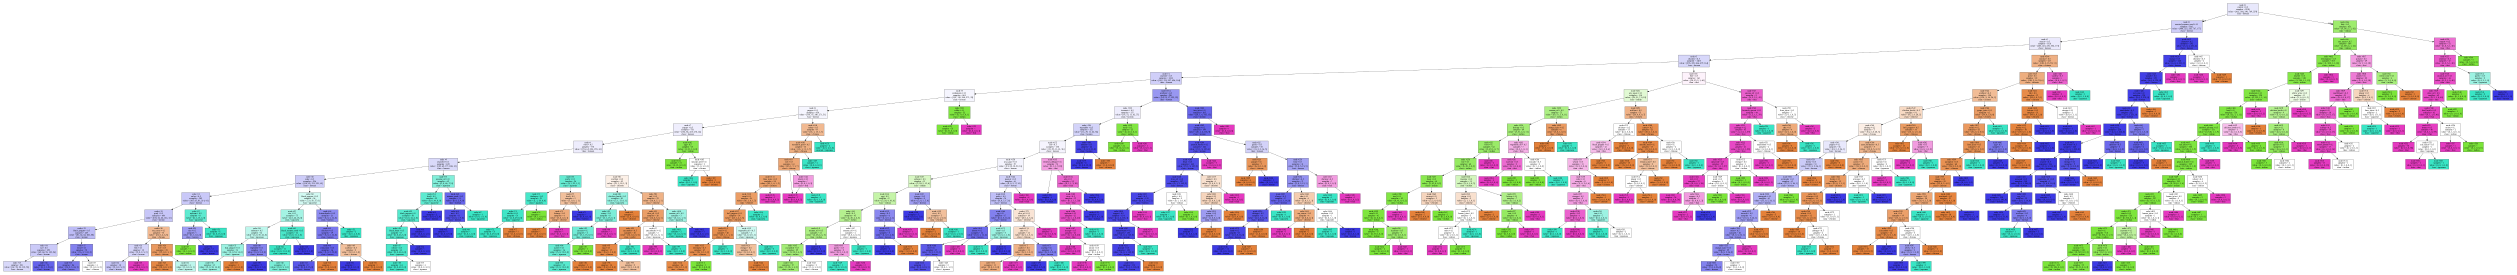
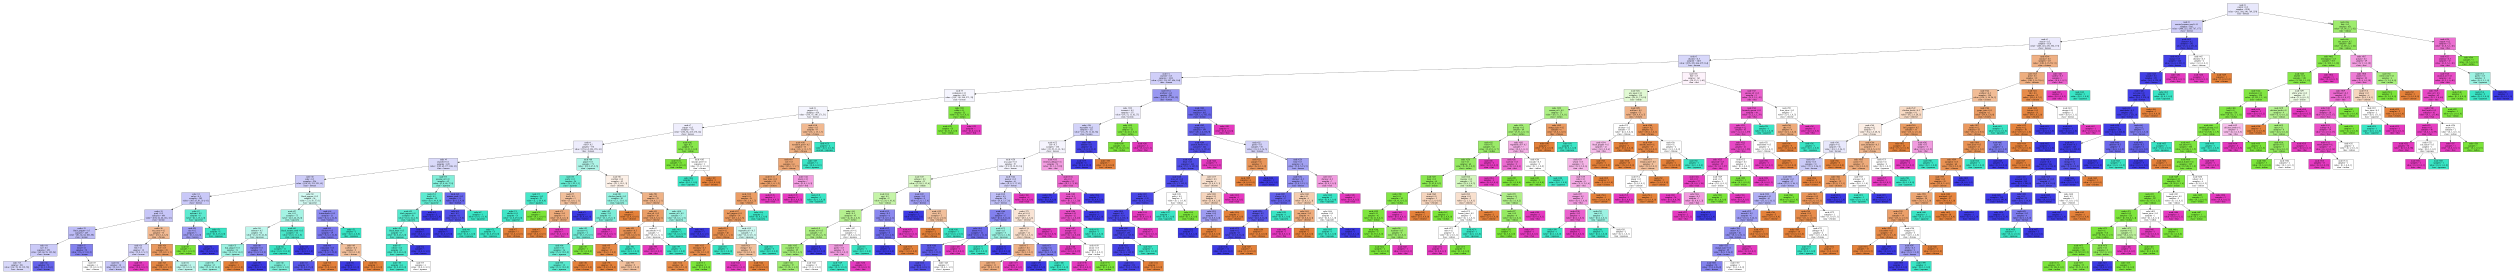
edge "node #319" -> "node #320": reversed
edge "node #496" -> "node #504": now "node #498" -> "node #504"
edge "node #429" -> "node #430": removed
node "node #68": added
edge "node #110" -> "node #127": now "node #110" -> "node #111"
edge "node #183" -> "node #195": now "node #184" -> "node #195"
node "node #18": removed
node "node #121": added
